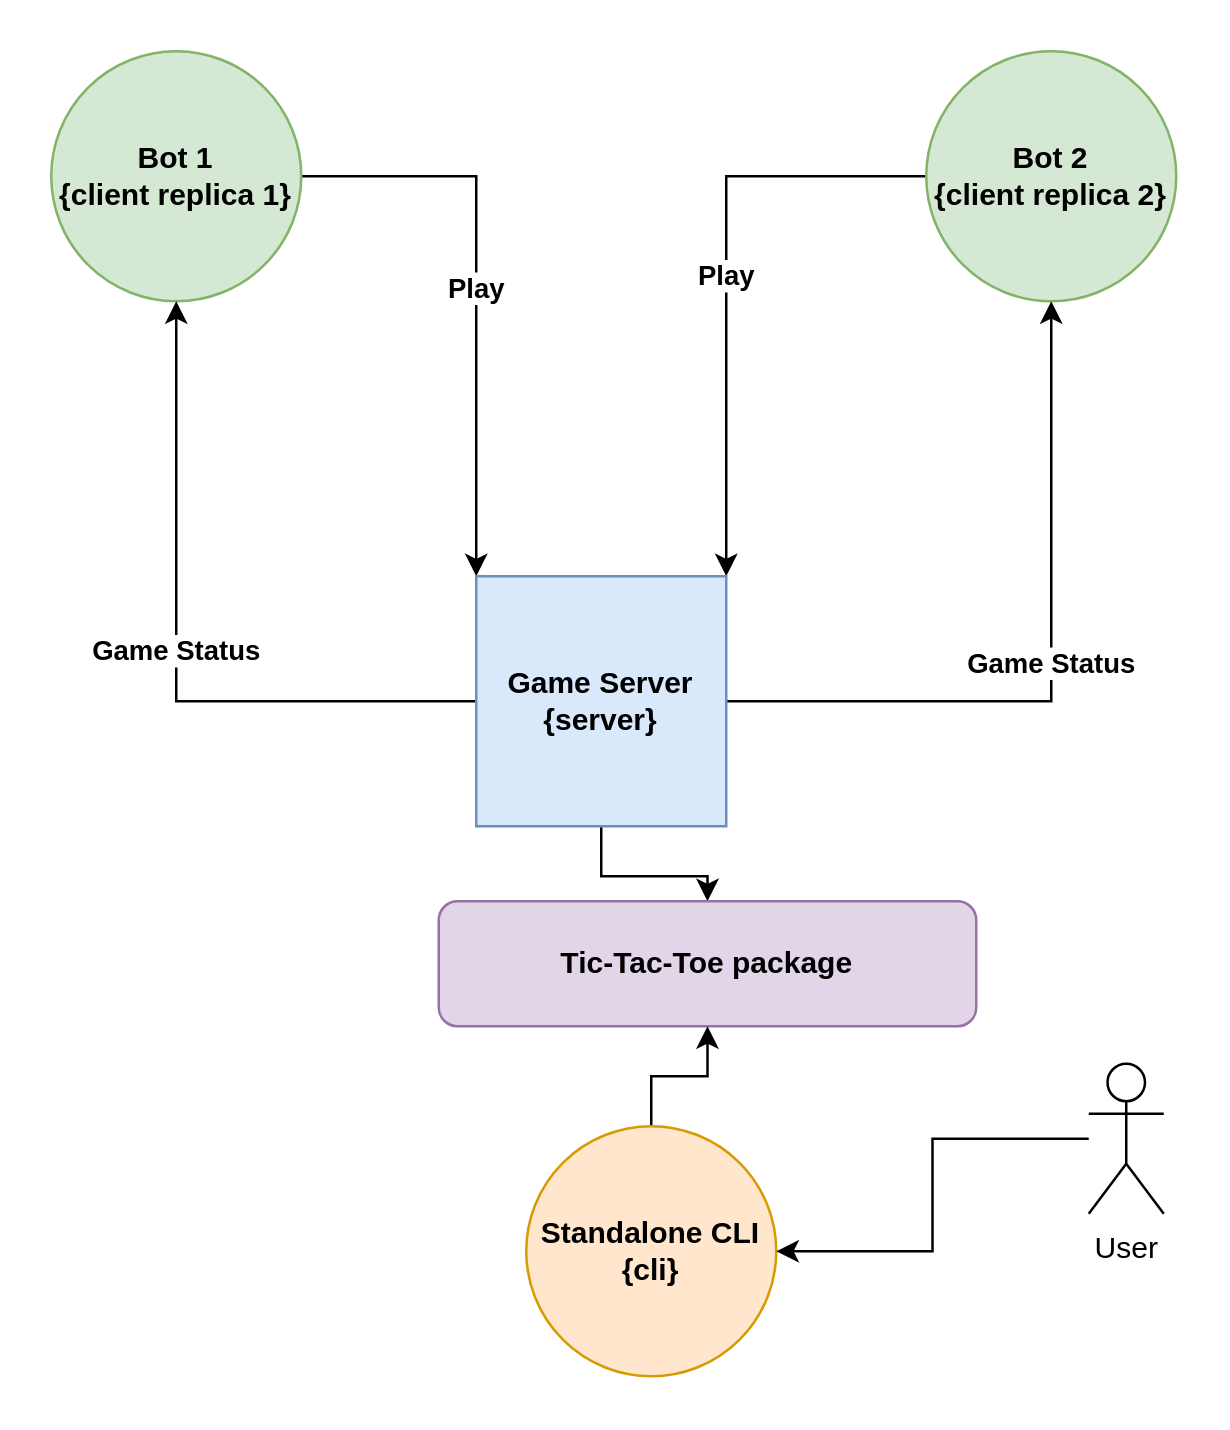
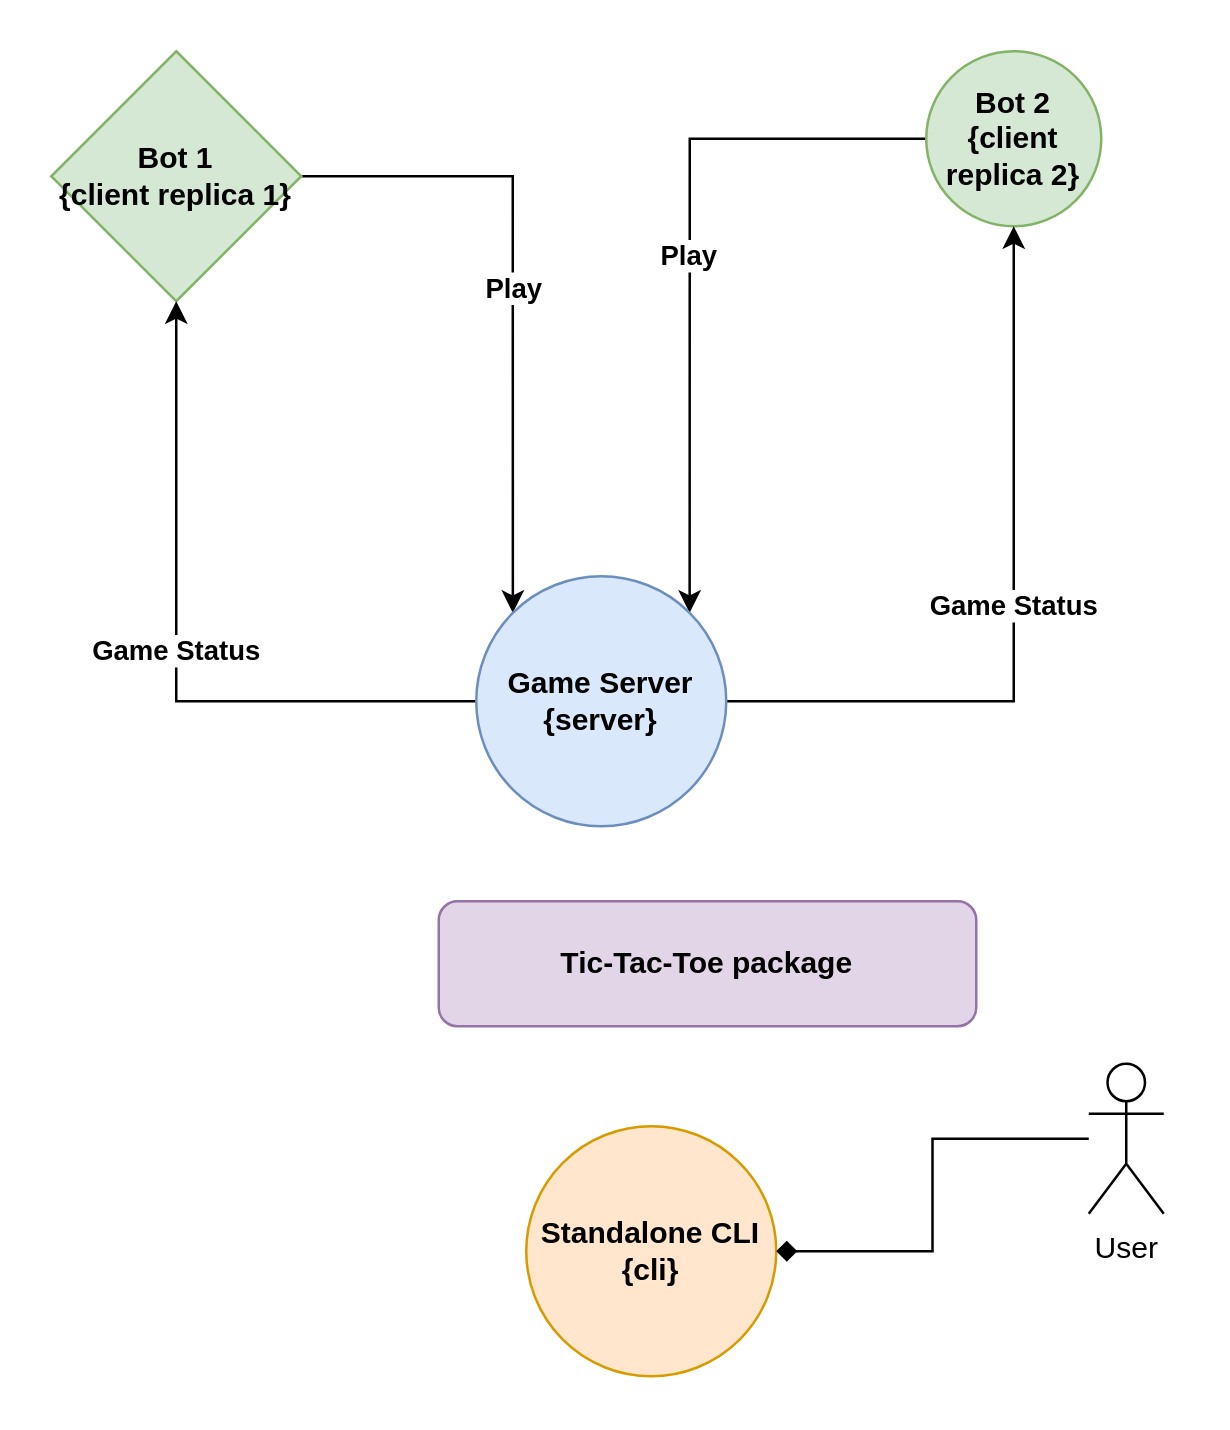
node "Bot 1 {client replica 1}": shape ellipse -> diamond
node "Bot 2 {client replica 2}": size 250x250 -> 175x175
node "Game Server {server}": shape rectangle -> ellipse
edge "Game Server {server}" -> "Tic-Tac-Toe package": removed
edge "Standalone CLI {cli}" -> "Tic-Tac-Toe package": removed
edge "User" -> "Standalone CLI {cli}": arrowhead classic -> diamond
